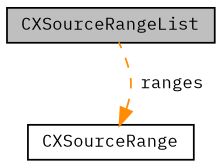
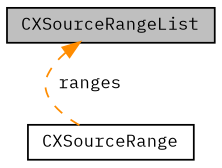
edge "CXSourceRangeList" -> "CXSourceRange": reversed
